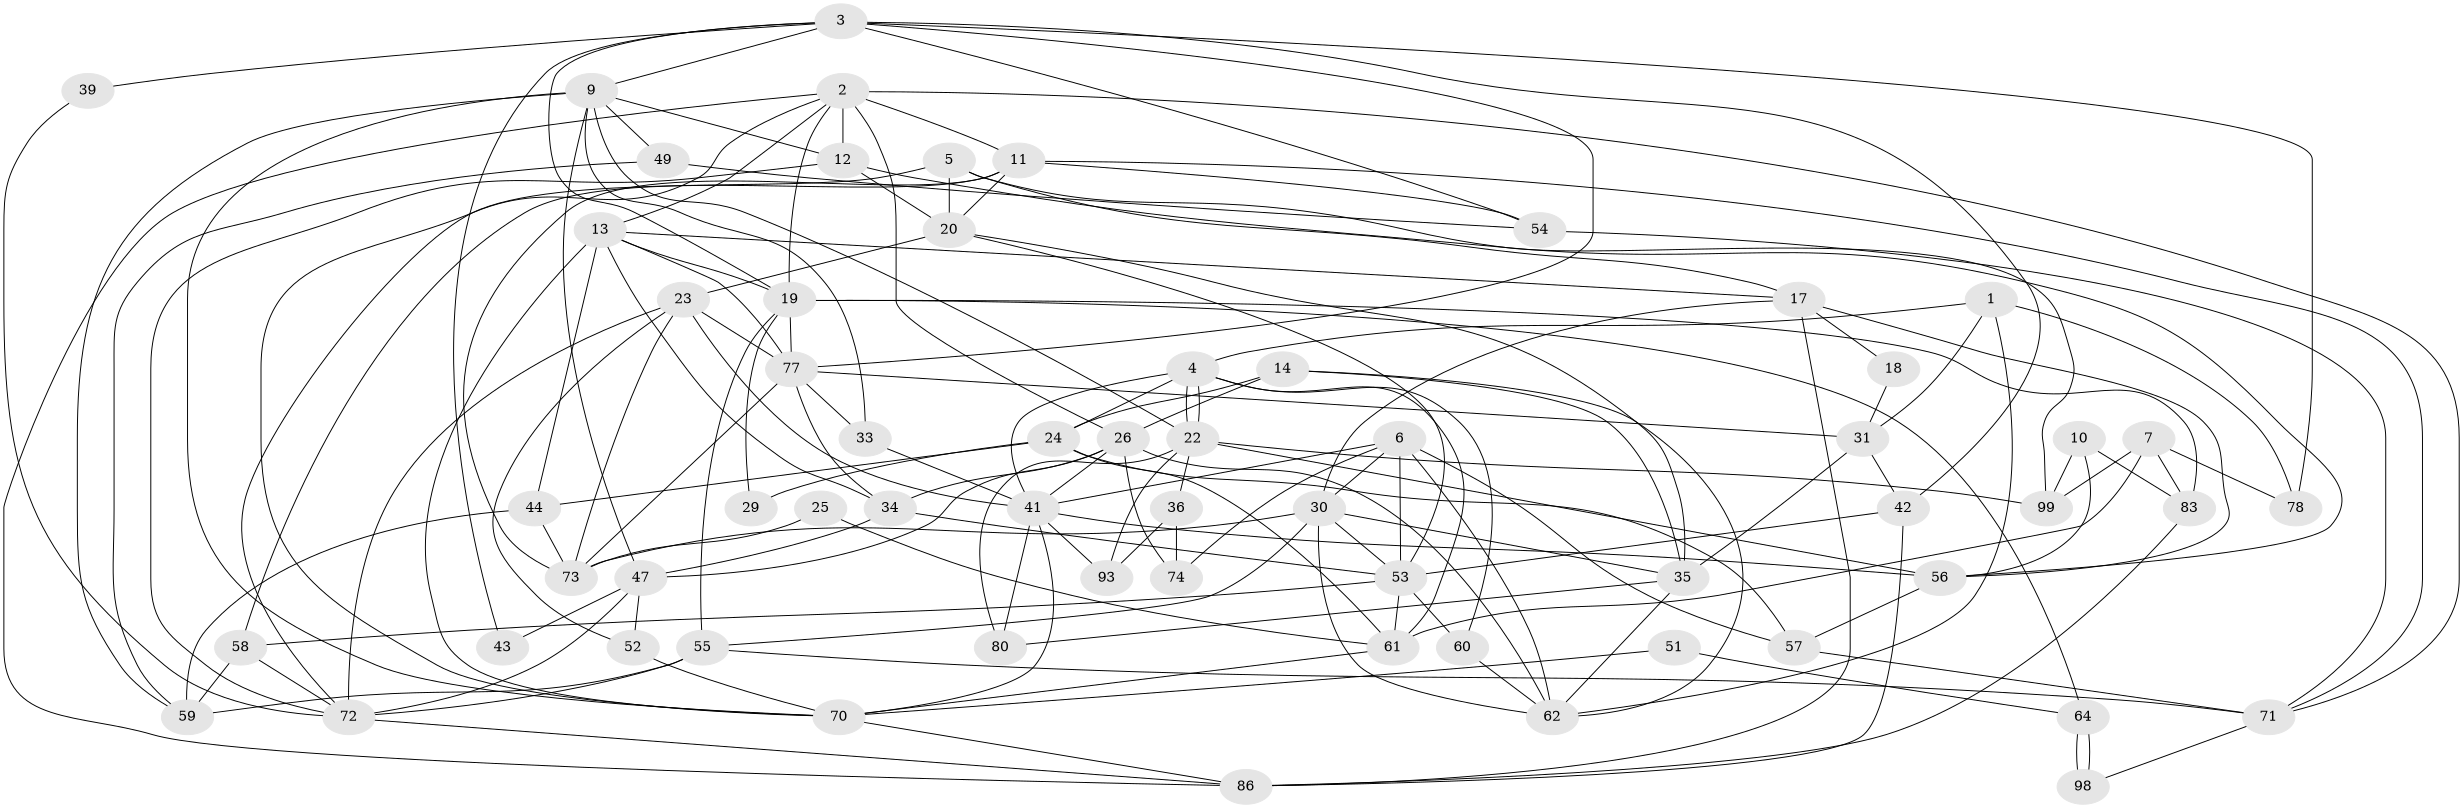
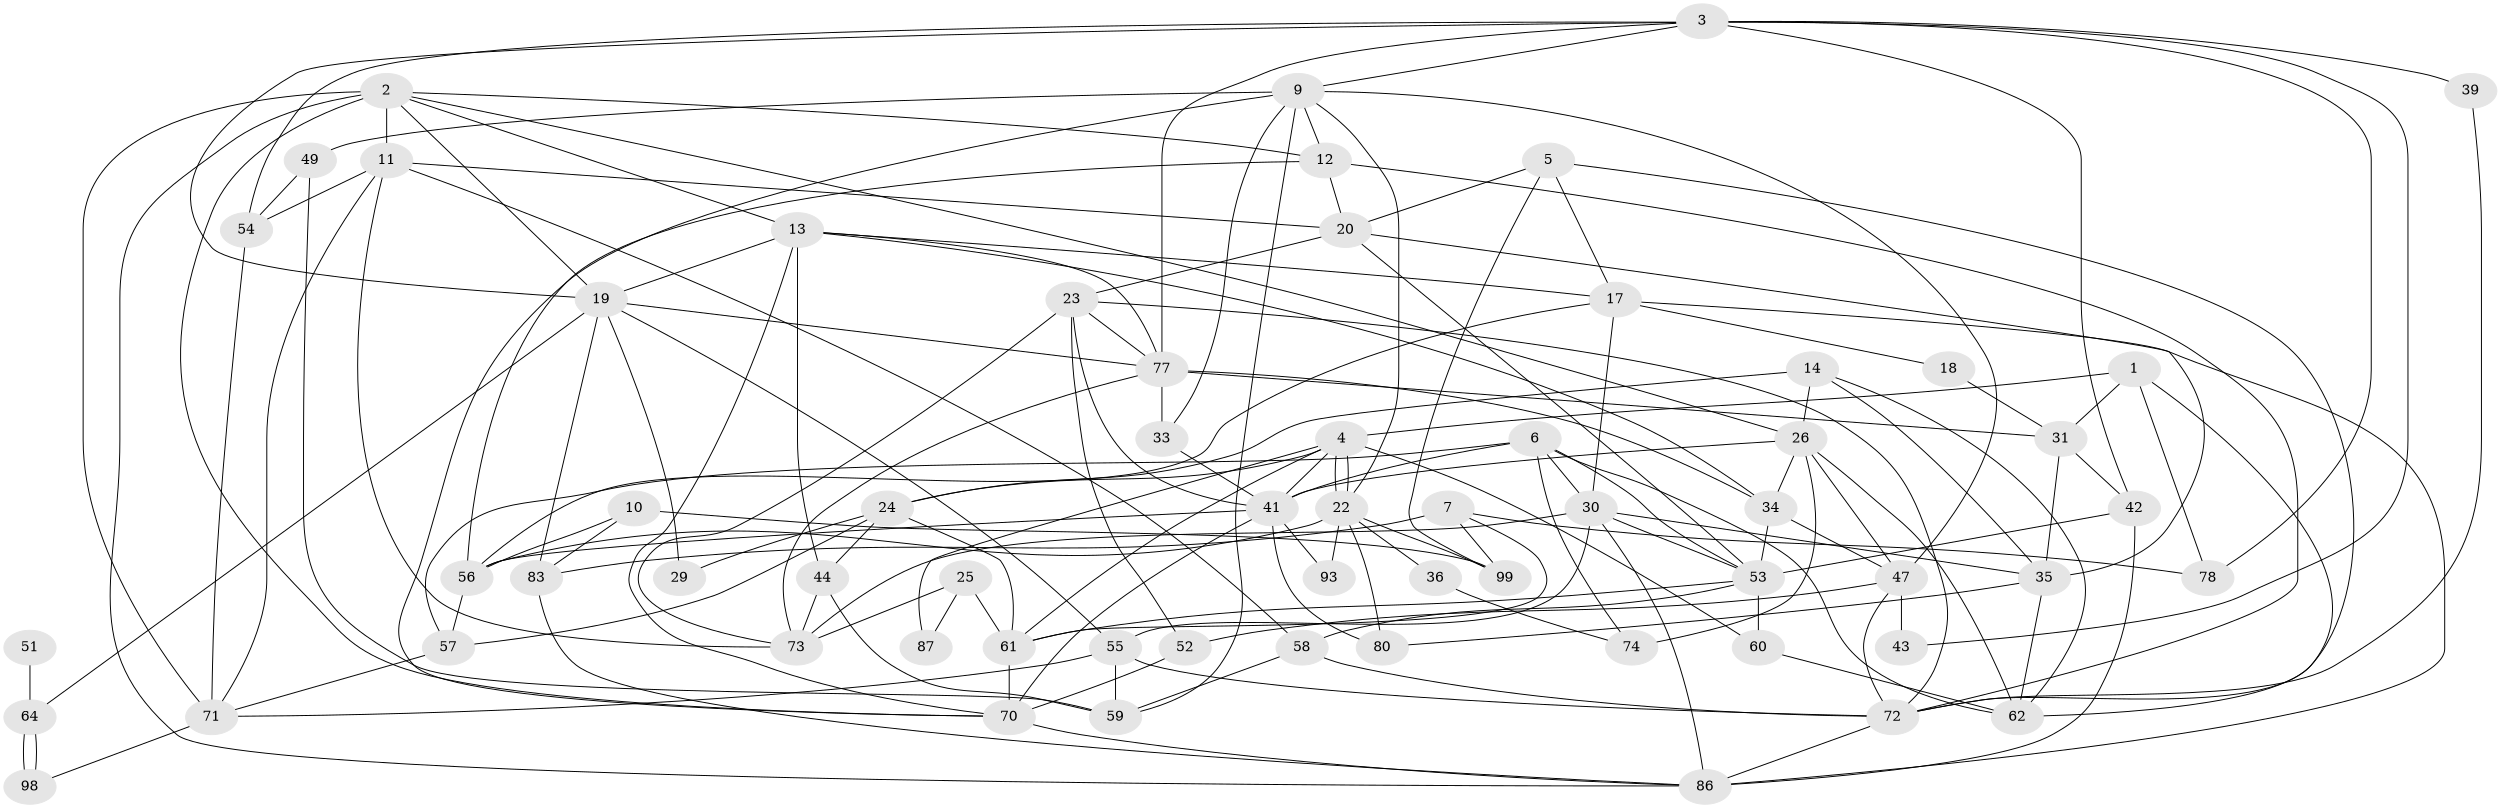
edge "36" -- "93": removed
node "87": added
edge "30" -- "62": now "30" -- "86"
edge "51" -- "70": removed
